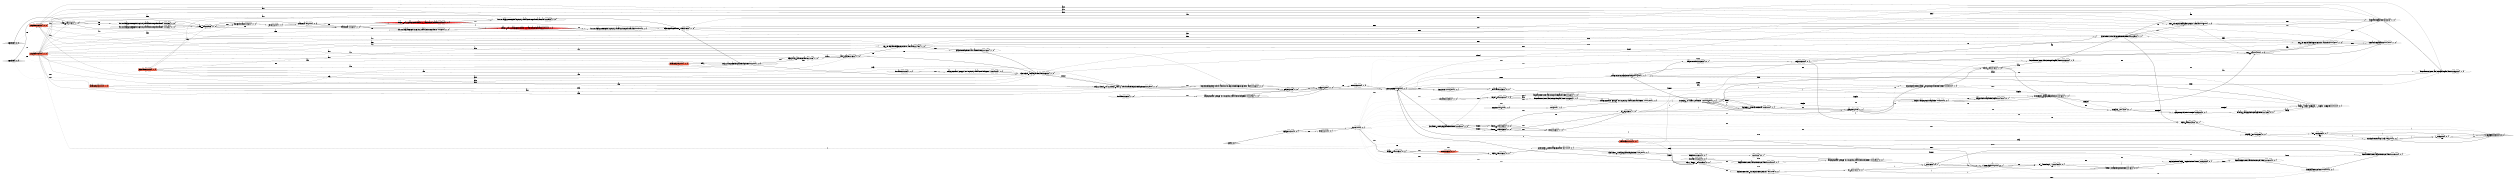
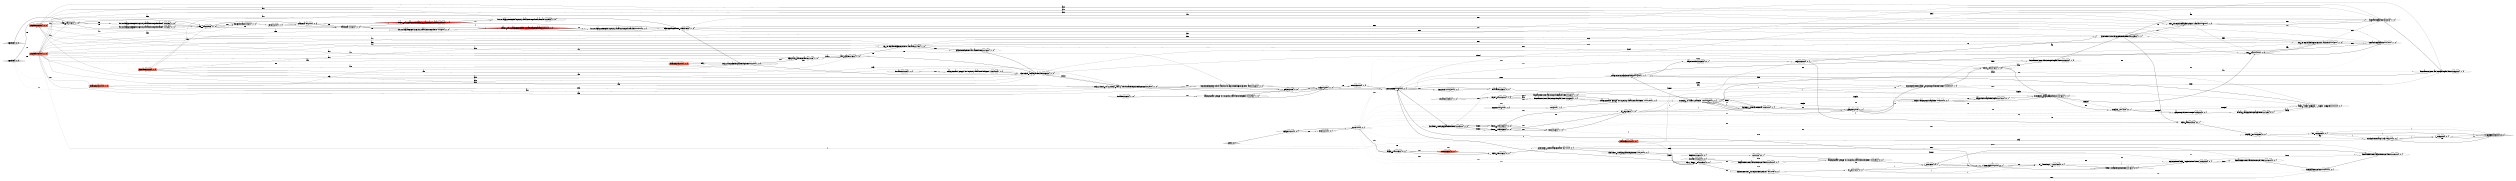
edge "String name@@@2@@@['1', '1', '0']" -> "boolean notify@@@2@@@['0', '1', '0']": now "setAttribute['0', '1', '0']" -> "boolean notify@@@2@@@['0', '1', '0']"
edge "this@@@4@@@['0', '0', '1']" -> "setValid(false)@@@36@@@['0', '0', '1']": removed, label "true"
